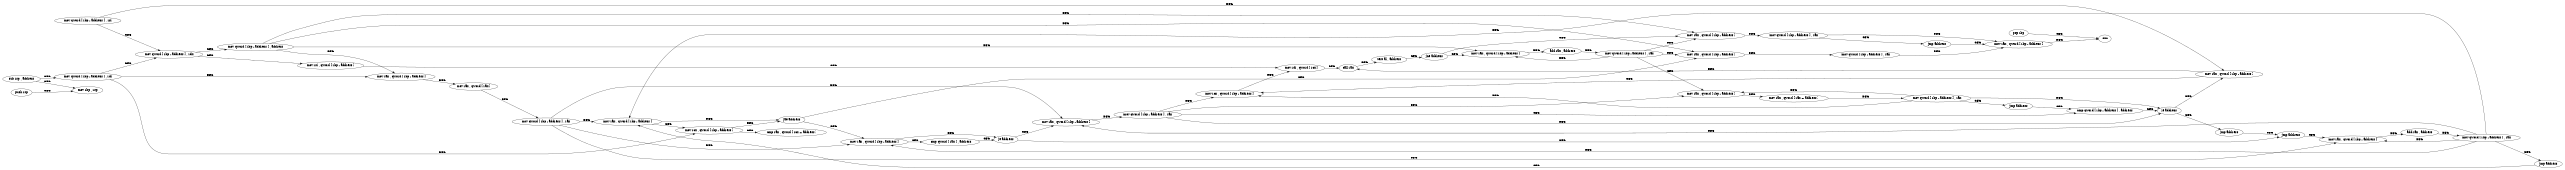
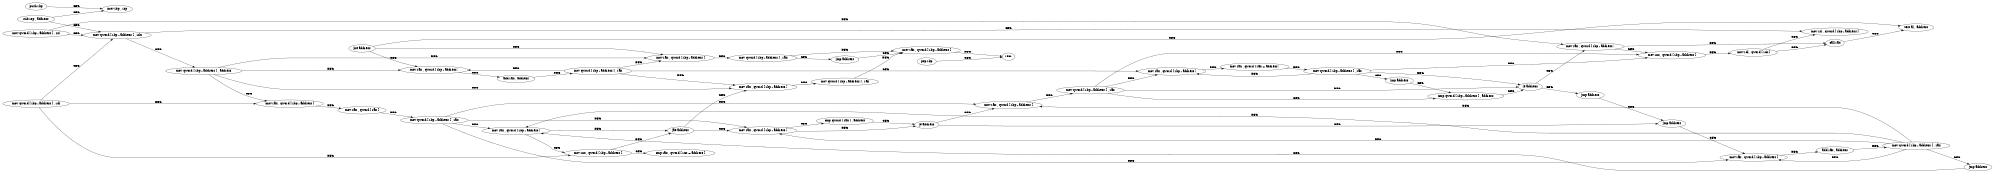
edge "test al , address" -> "jne address": reversed
edge "mov rsi , qword [ rbp - address ]" -> "mov rdi , qword [ rcx ]": reversed
edge "sub rsp , address" -> "mov qword [ rbp - address ] , rdi": now "sub rsp , address" -> "mov qword [ rbp - address ] , rdx"
node "push rsp": label "push rsp" -> "push rbp"
